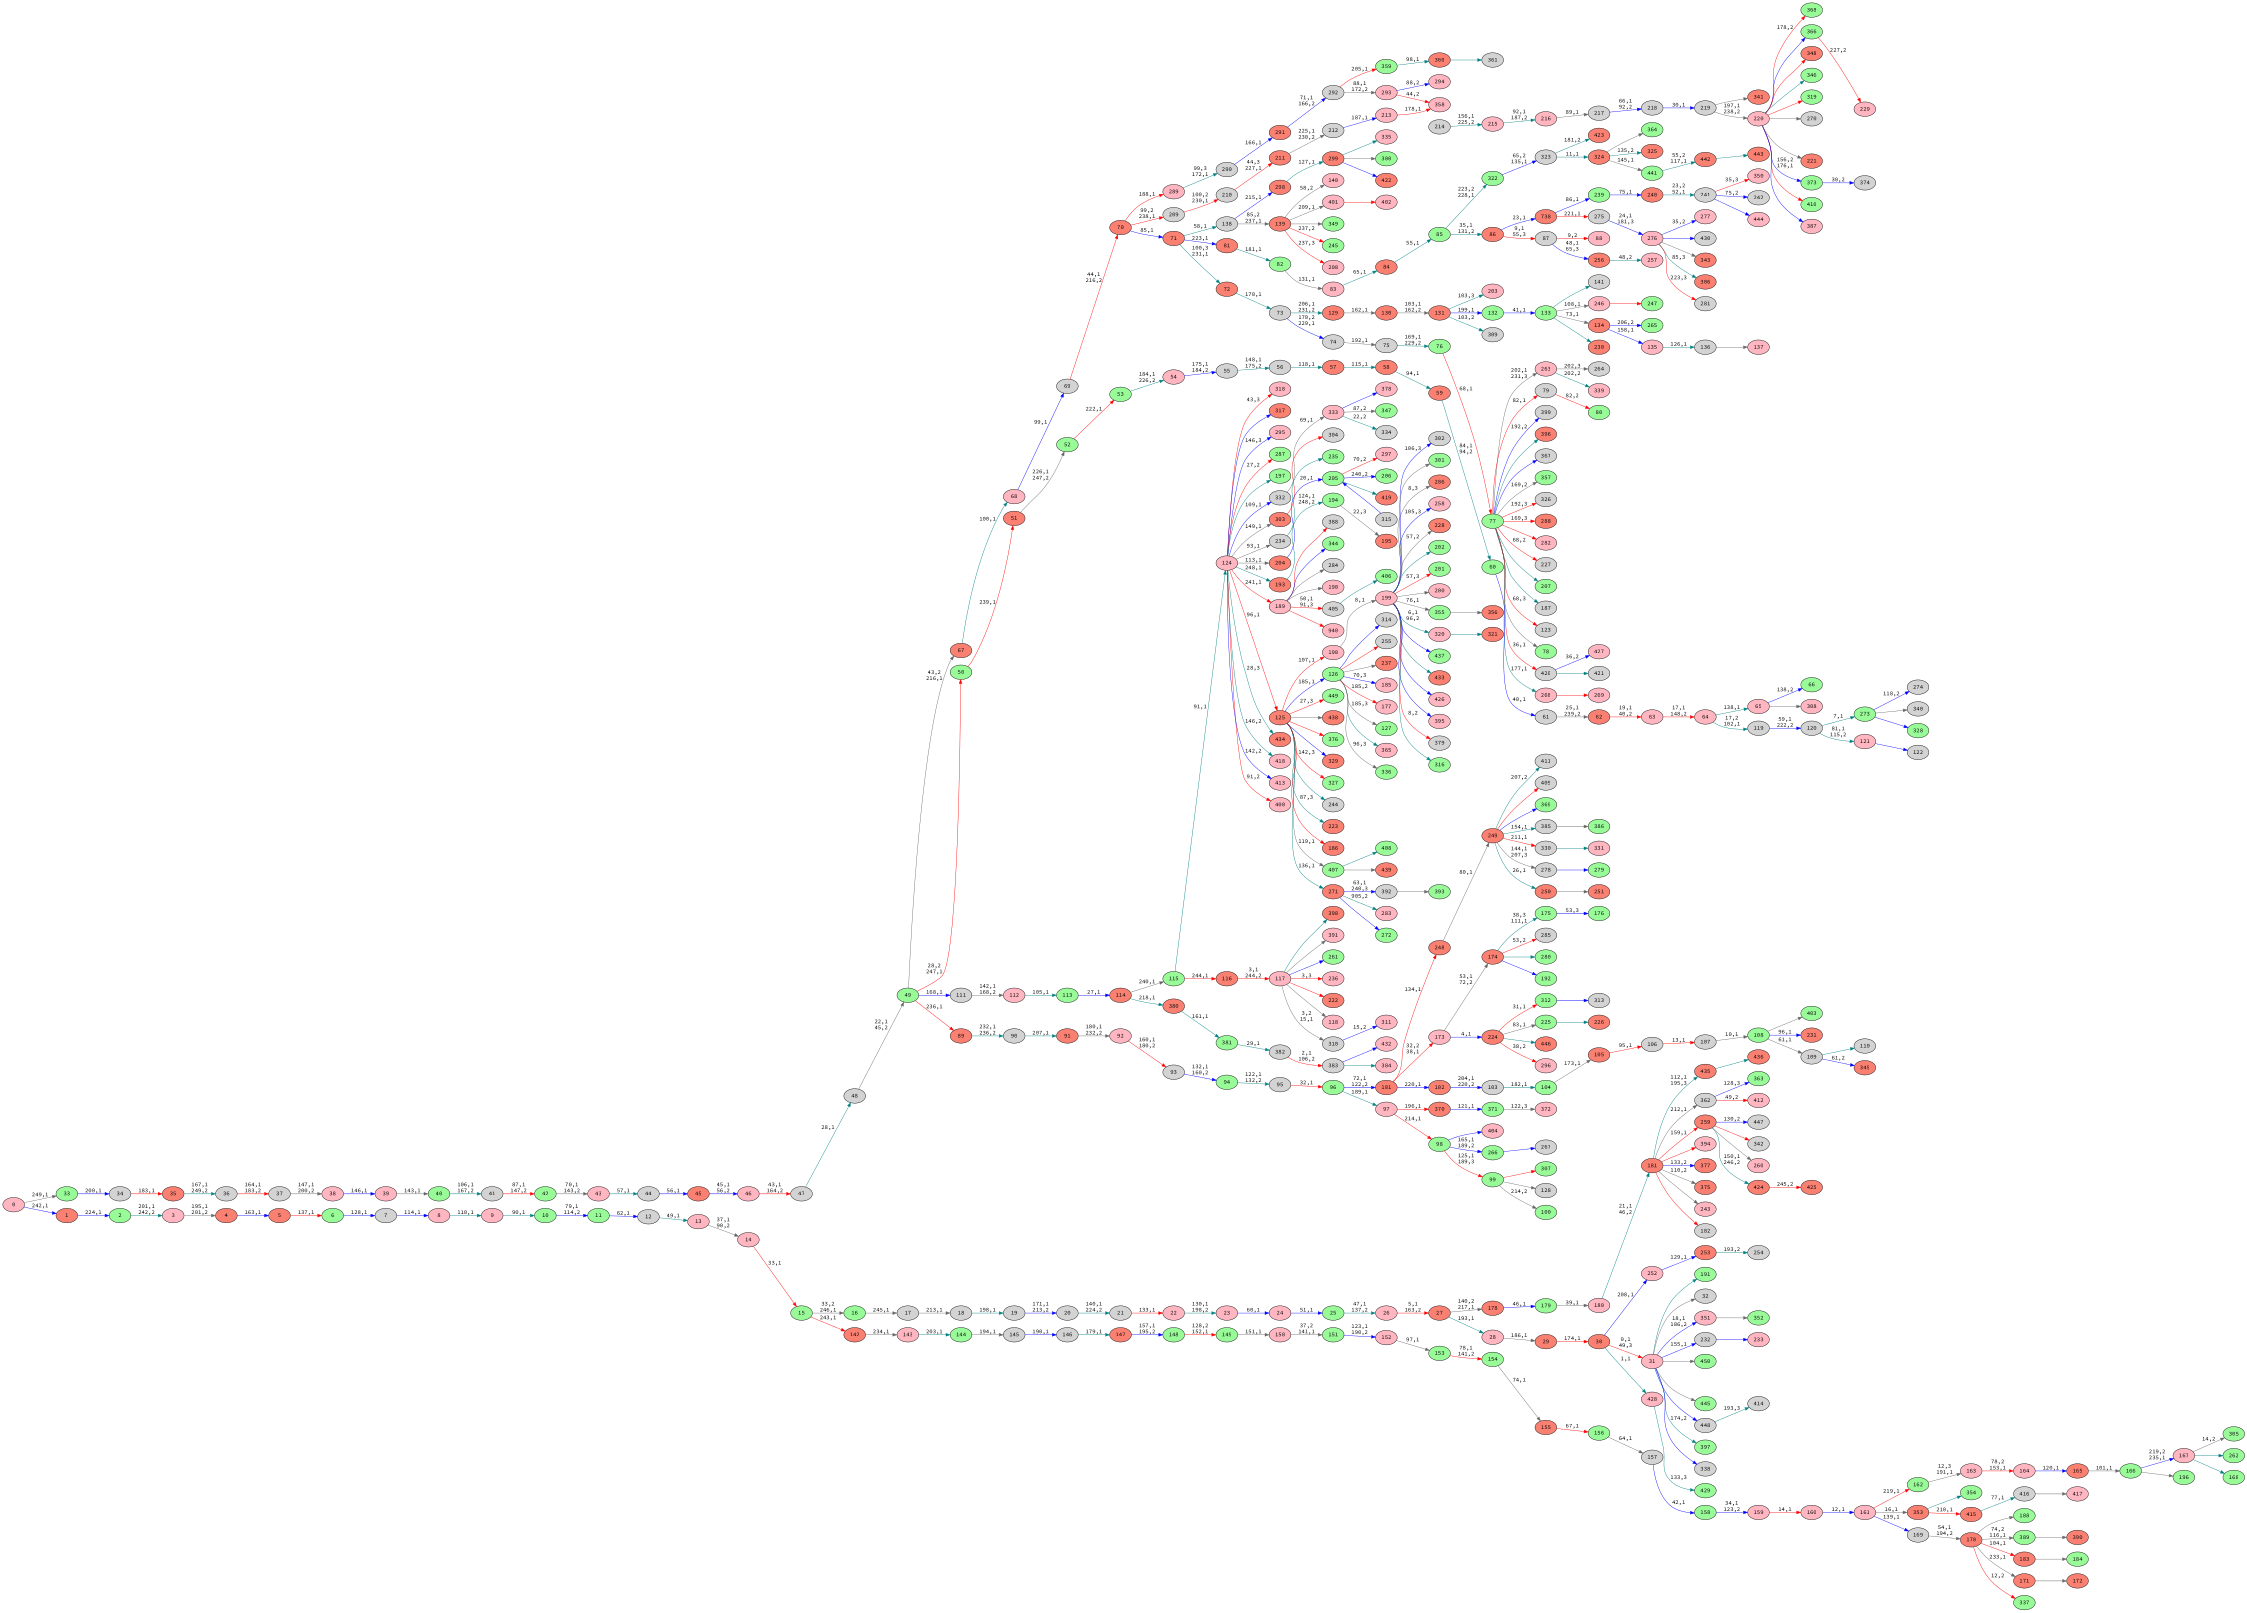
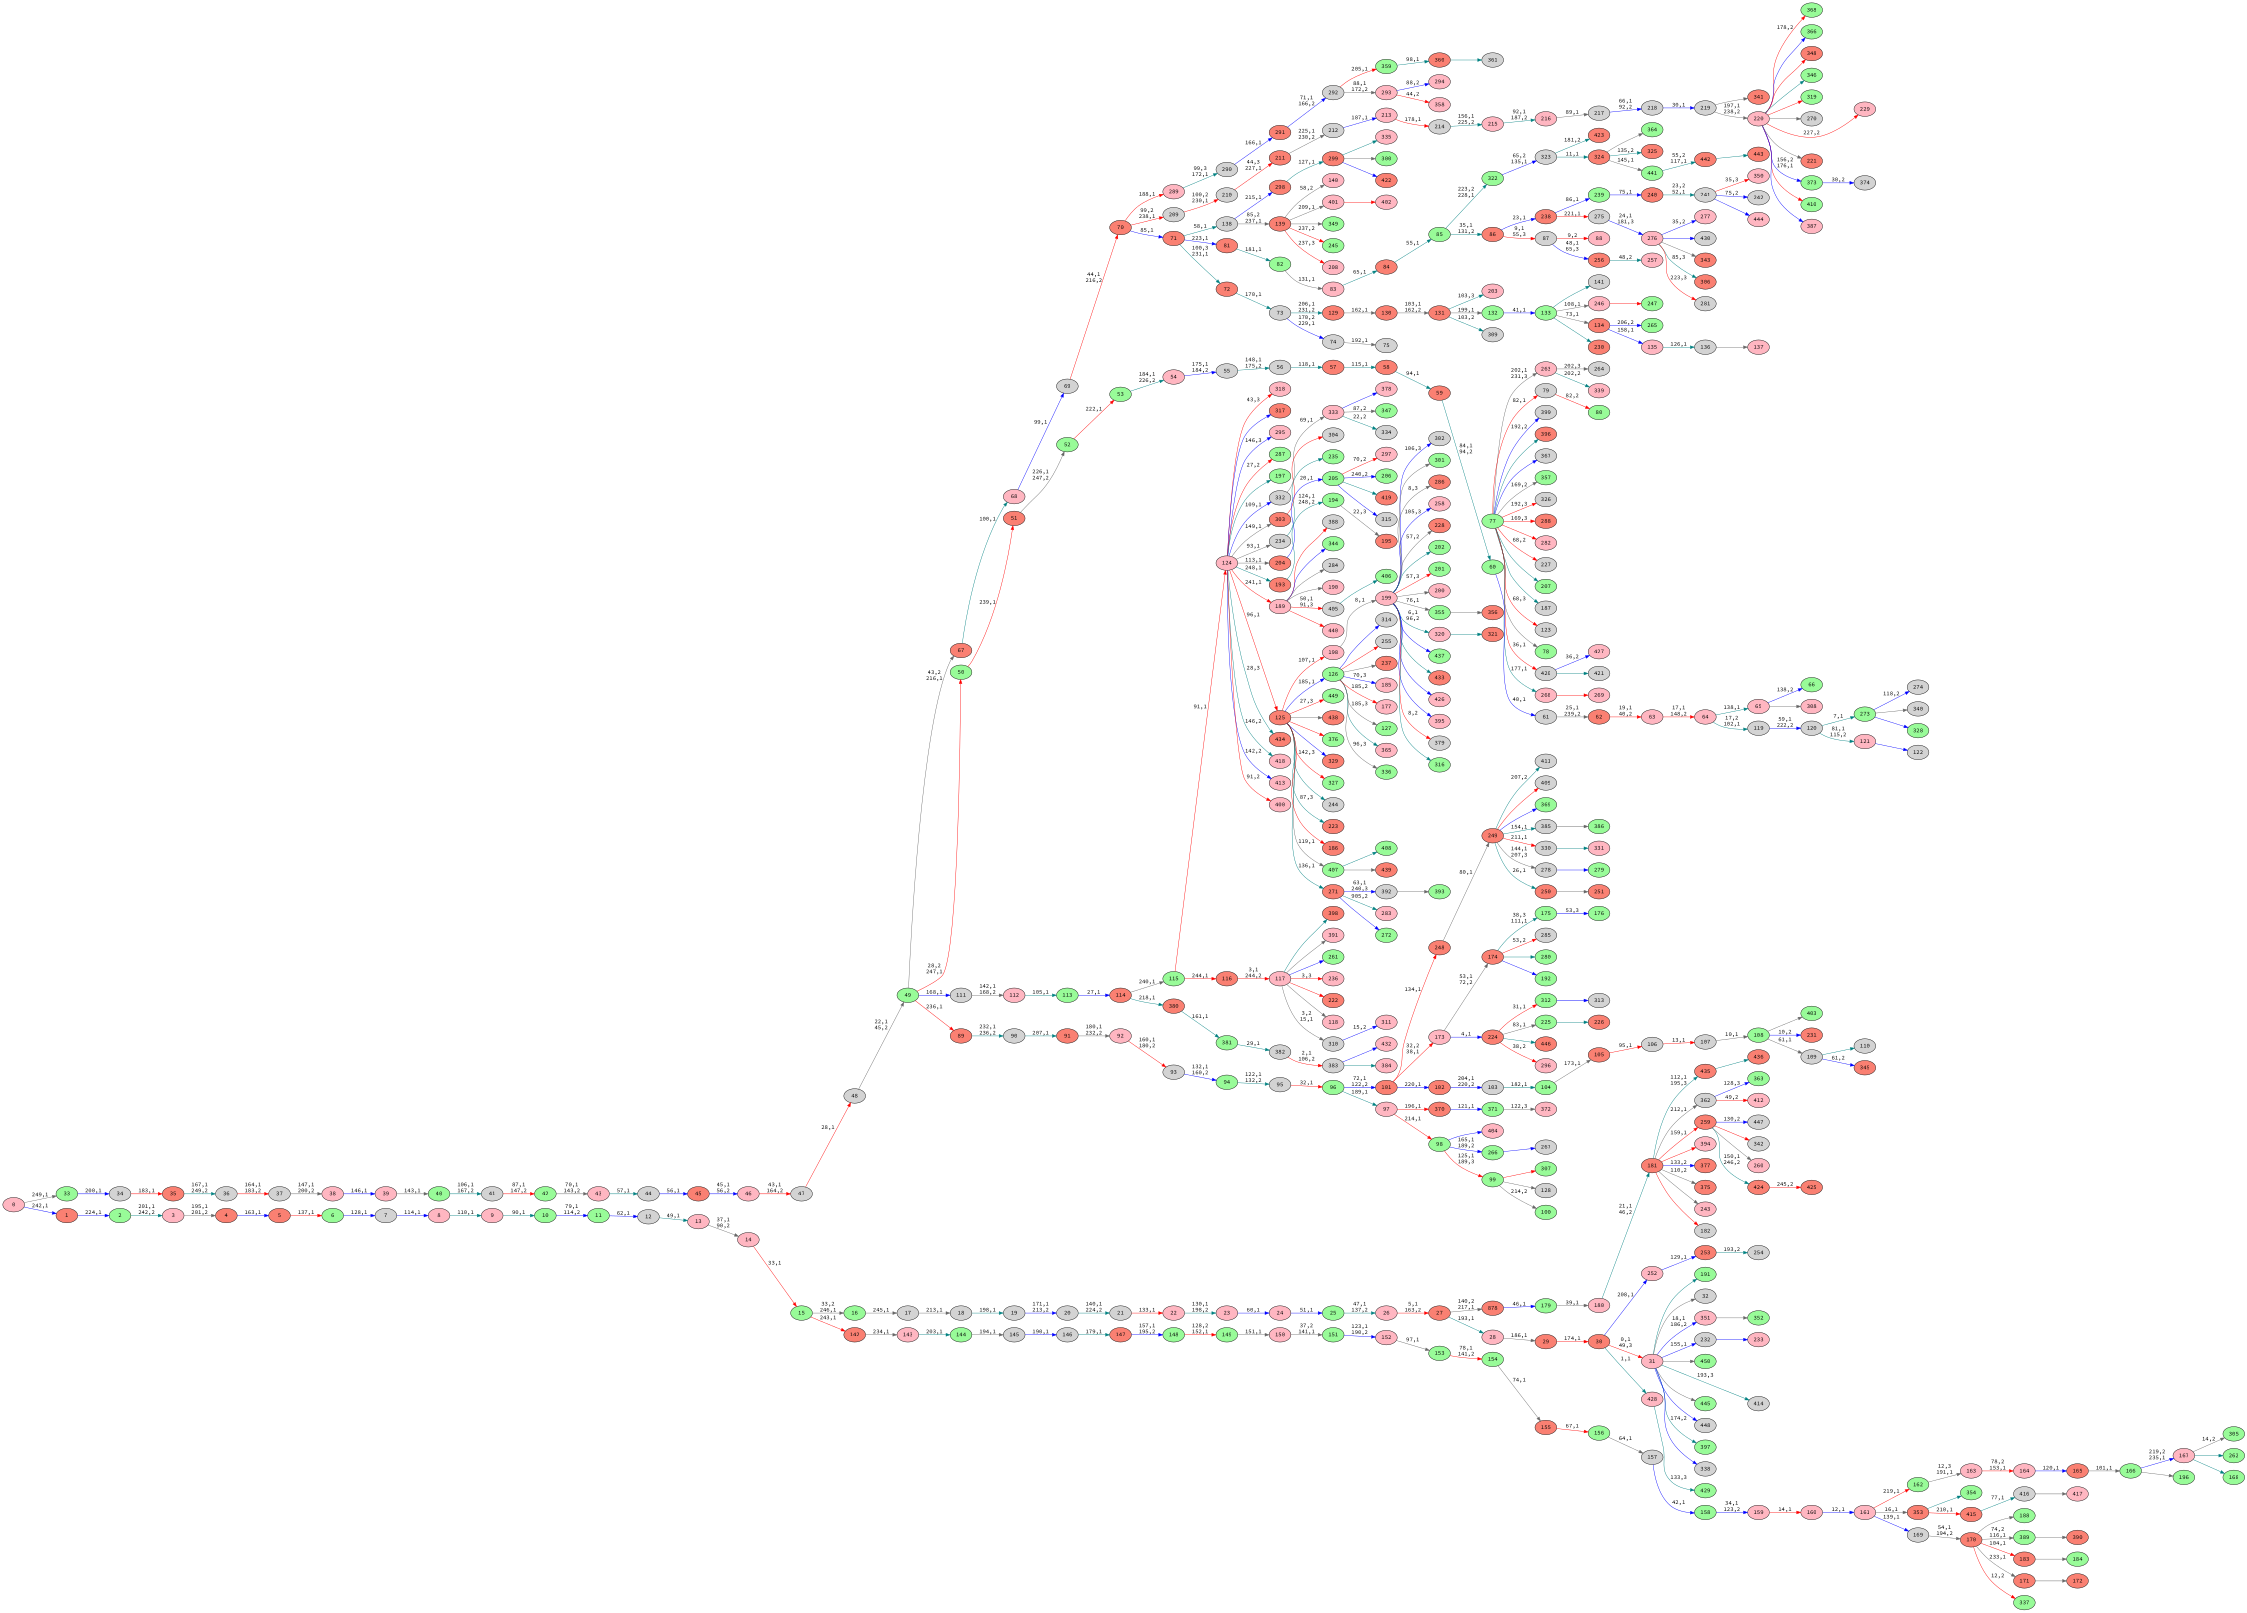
edge "366" -> "229": now "220" -> "229"
edge "213" -> "358": now "213" -> "214"
node "738": label "738" -> "238"
edge "131" -> "132": color blue -> gray40
node "76": removed
edge "315" -> "205": reversed
node "940": label "940" -> "440"
edge "115" -> "124": color teal -> red
edge "108" -> "231": label "96,1" -> "10,2"
edge "47" -> "48": color teal -> red
node "178": label "178" -> "878"
edge "448" -> "414": now "31" -> "414"
